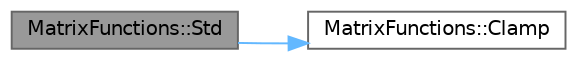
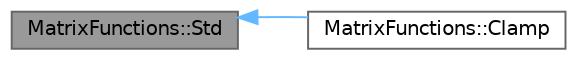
edge "MatrixFunctions::Std" -> "MatrixFunctions::Clamp": reversed
